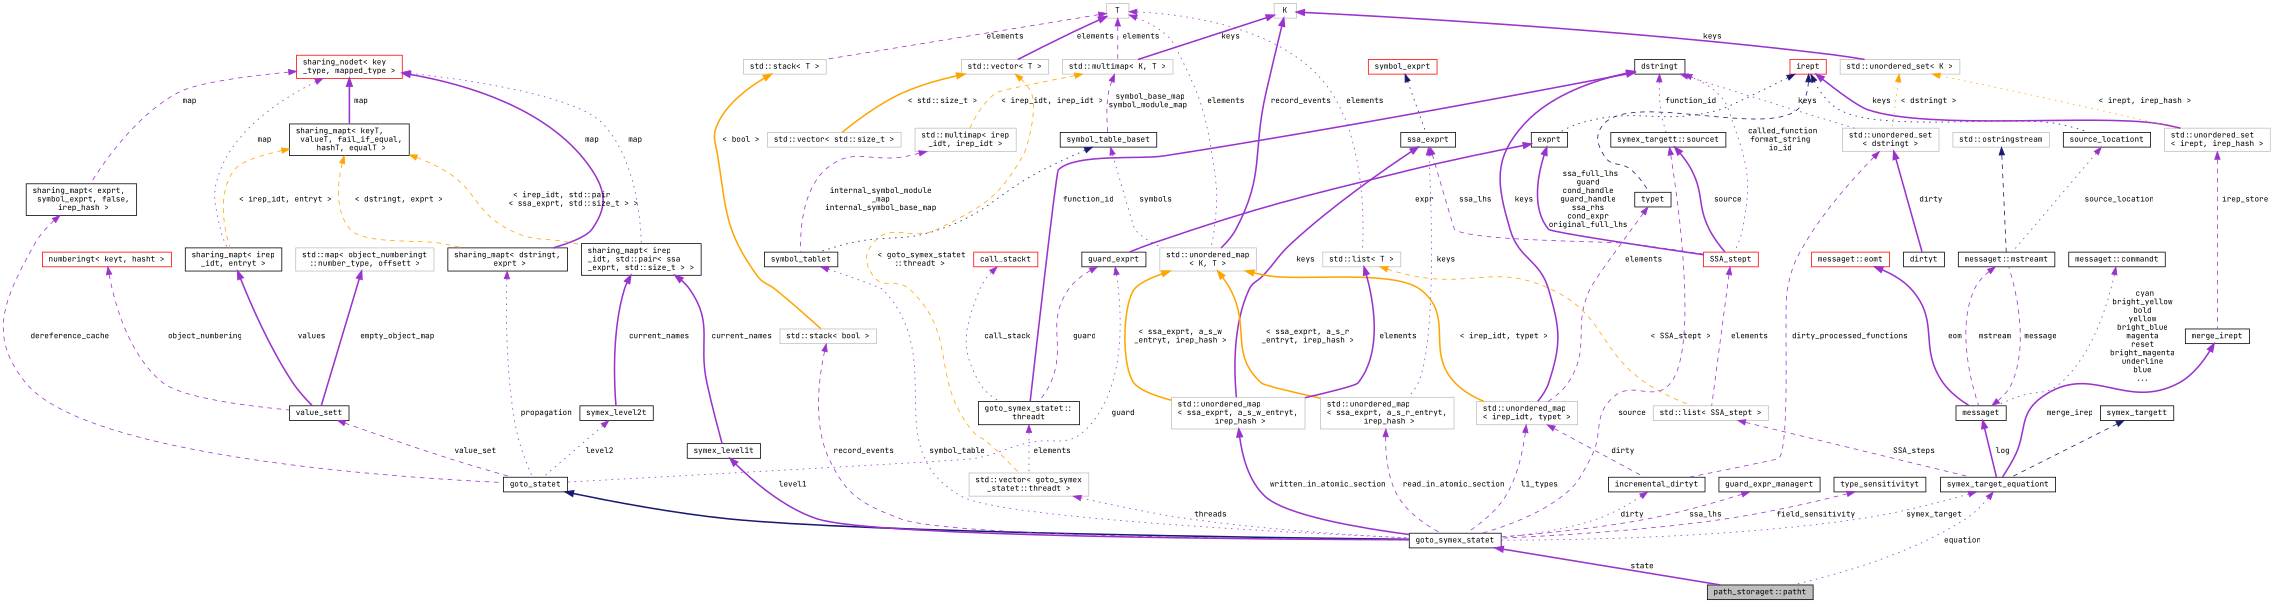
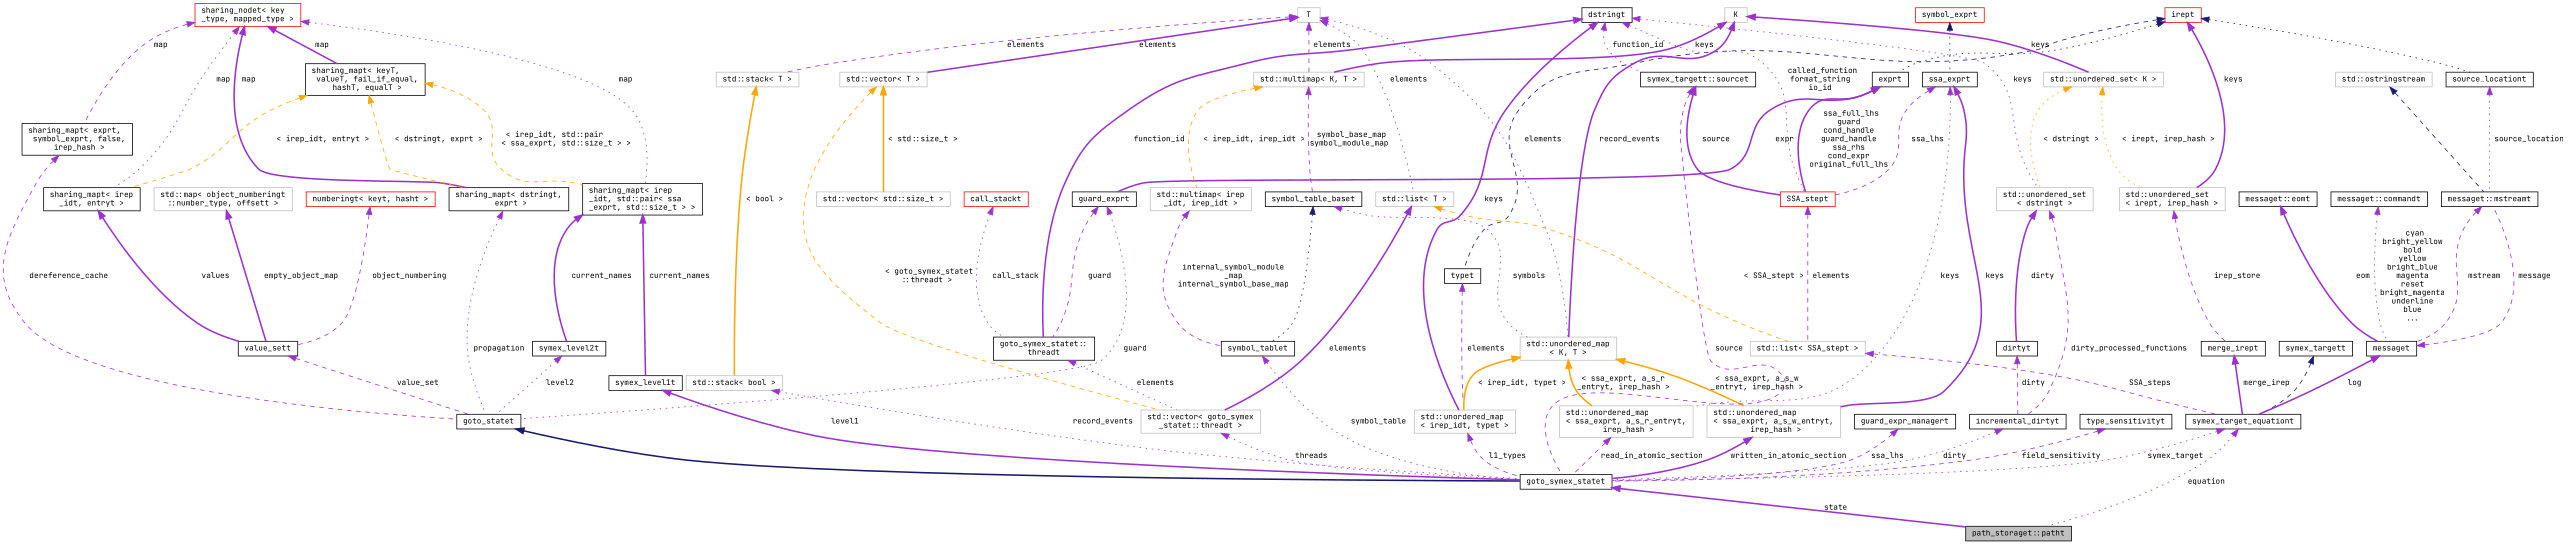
node "messaget::eomt": color red -> black
edge "std::unordered_map < ssa_exprt, a_s_w_entryt, irep_hash >" -> "std::list< T >": now "std::vector< goto_symex _statet::threadt >" -> "std::list< T >"
edge "incremental_dirtyt" -> "std::unordered_map < irep_idt, typet >": now "incremental_dirtyt" -> "dirtyt"
edge "goto_symex_statet" -> "std::stack< bool >": style dashed -> dotted
